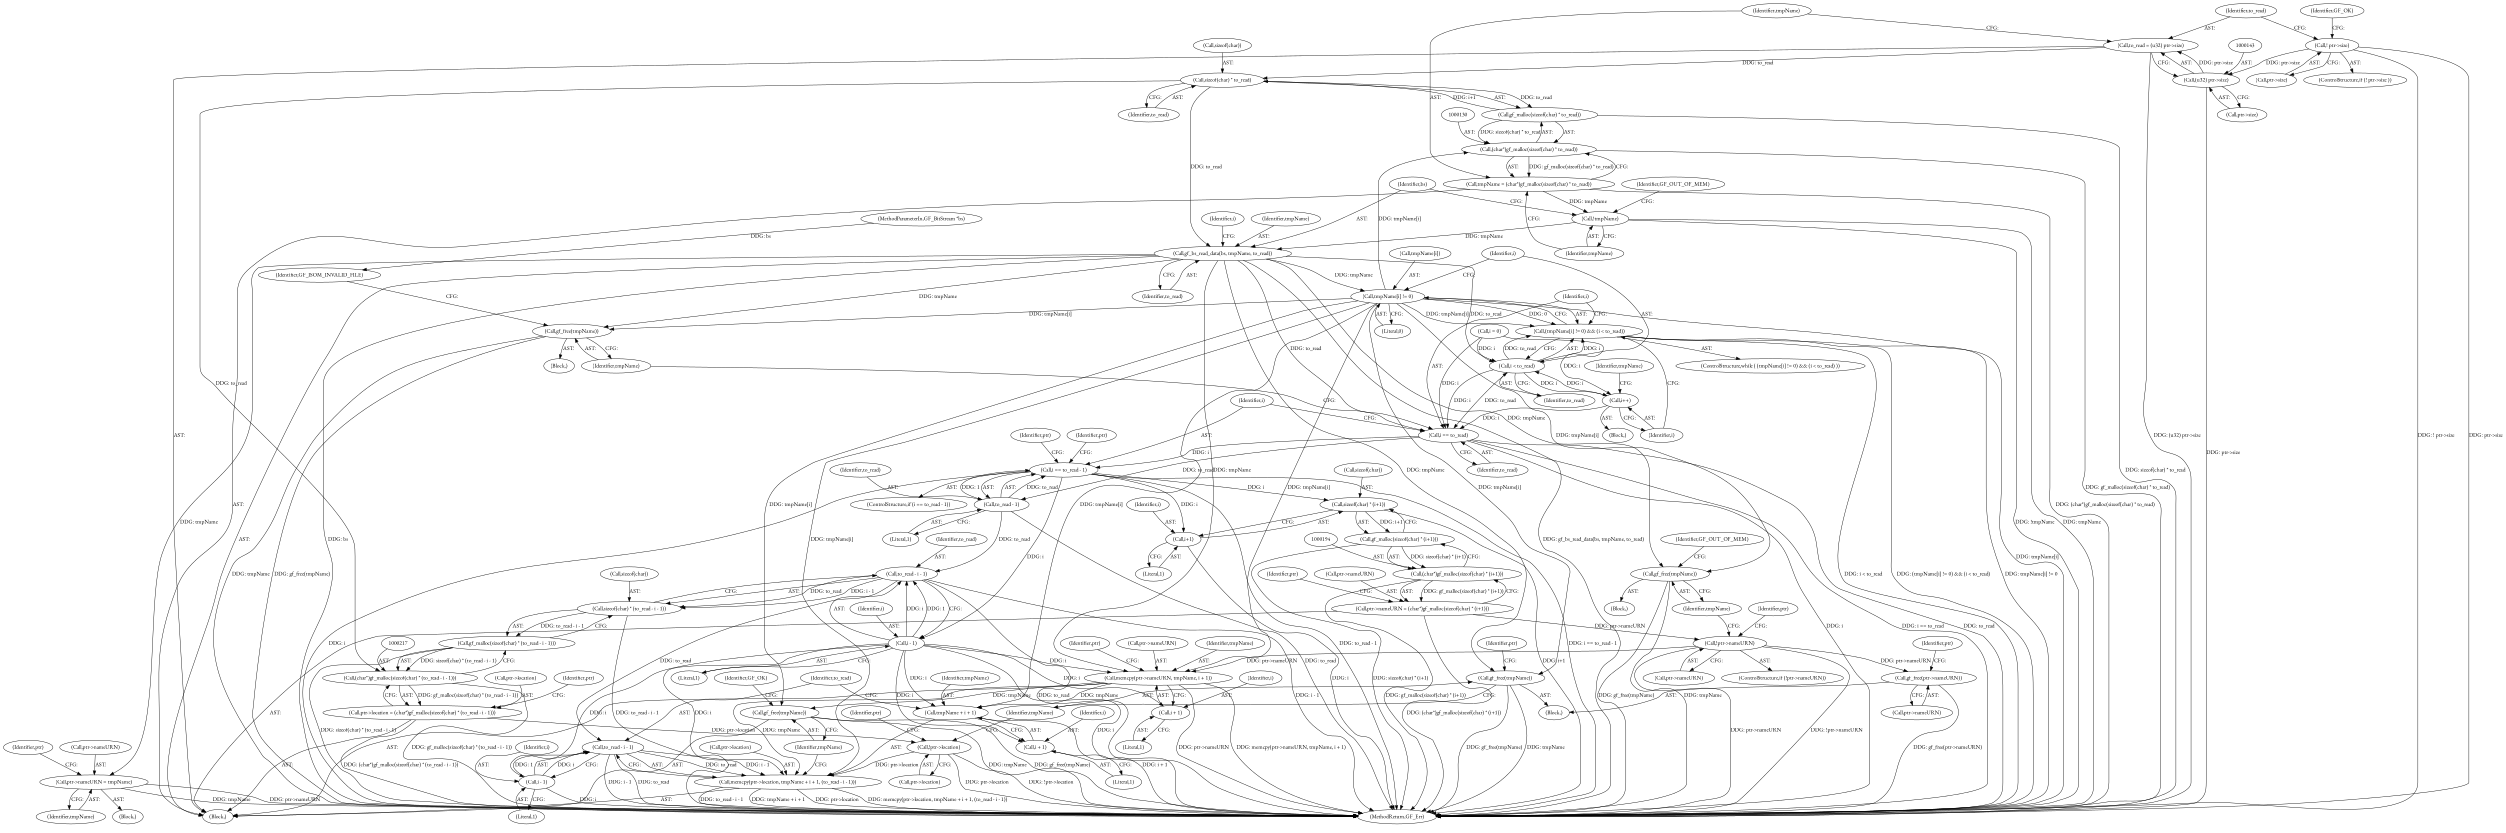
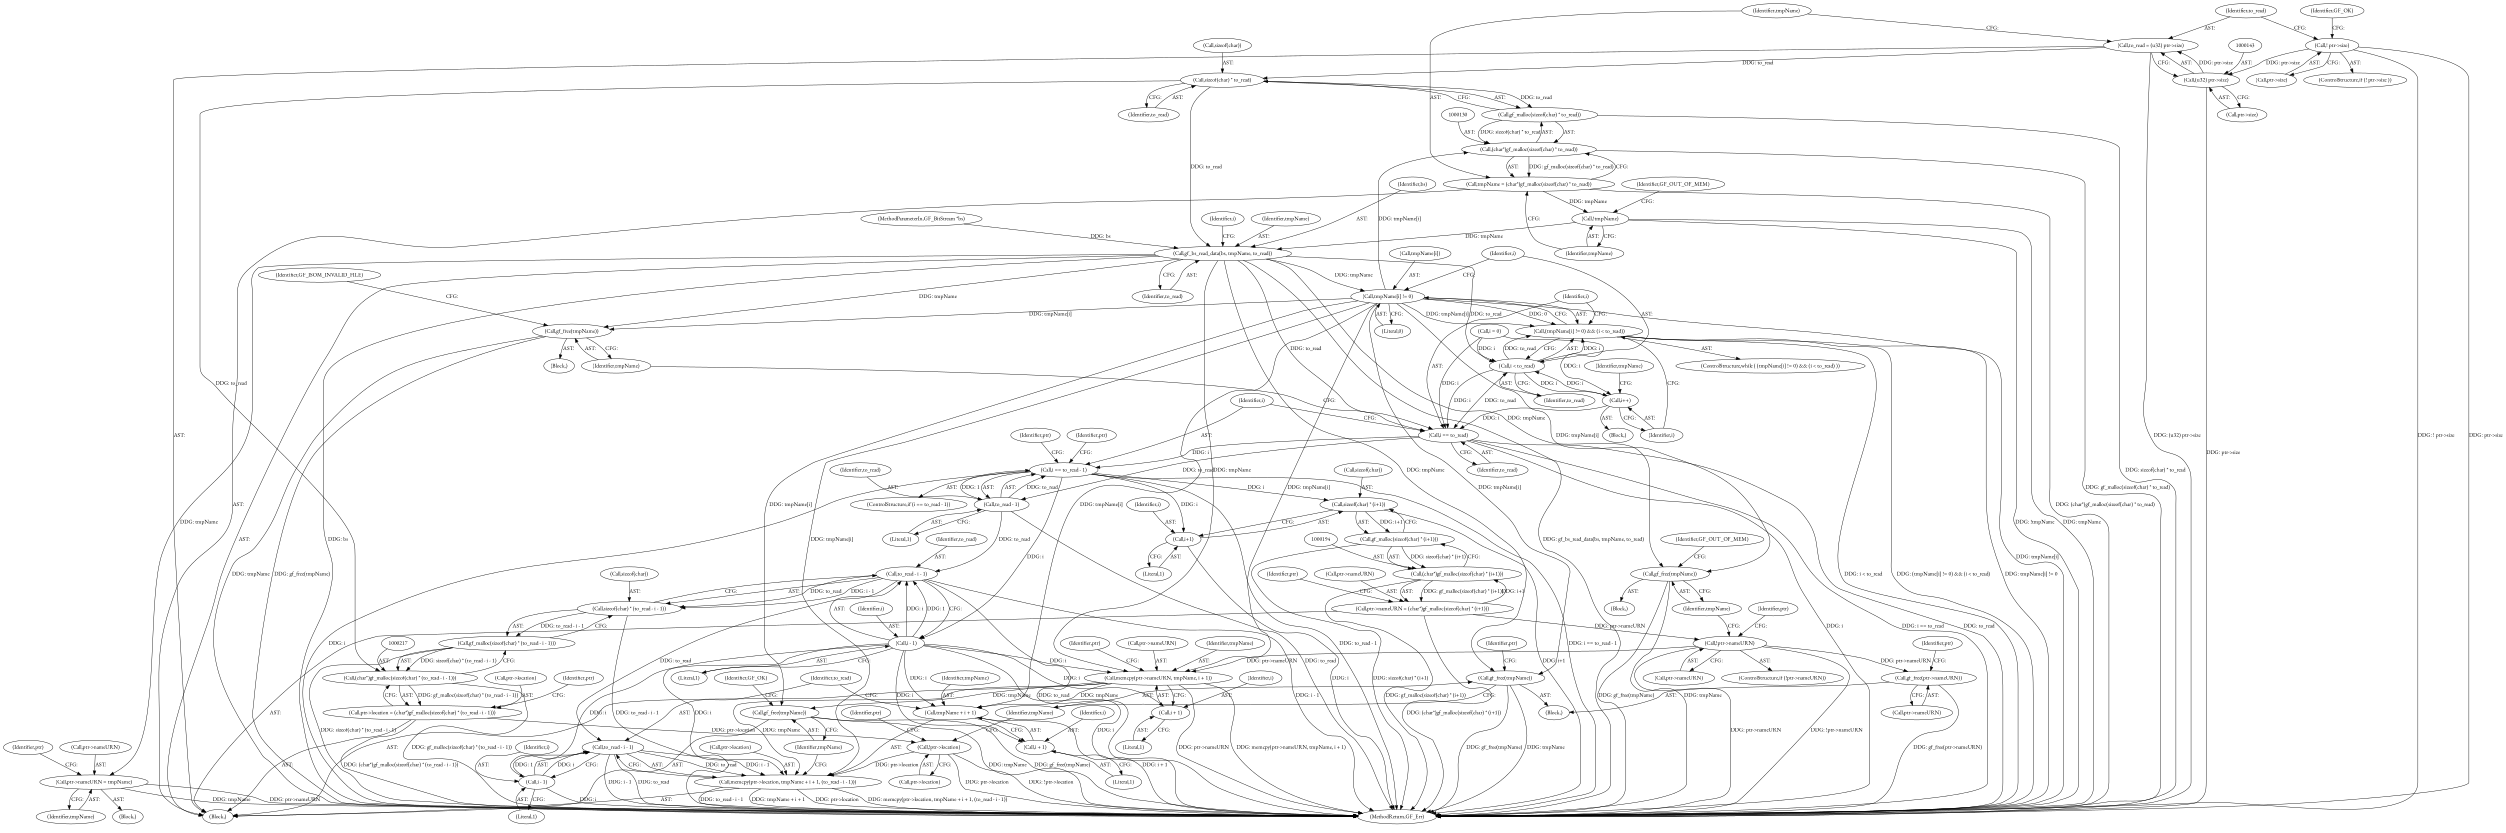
edge "(Call,gf_malloc(sizeof(char) * to_read))" -> "(Call,sizeof(char) * to_read)": label "DDG: i+1" -> "CFG: "
edge "(Identifier,bs)" -> "(Call,!tmpName)": removed, label "CFG:"
edge "(MethodParameterIn,GF_BitStream *bs)" -> "(Identifier,GF_ISOM_INVALID_FILE)": now "(MethodParameterIn,GF_BitStream *bs)" -> "(Call,gf_bs_read_data(bs, tmpName, to_read))"
edge "(Call,ptr->nameURN = (char*)gf_malloc(sizeof(char) * (i+1)))" -> "(Call,(char*)gf_malloc(sizeof(char) * (i+1)))": label "CFG: " -> "DDG: i+1"
